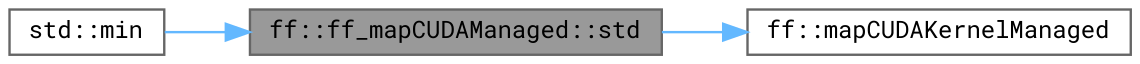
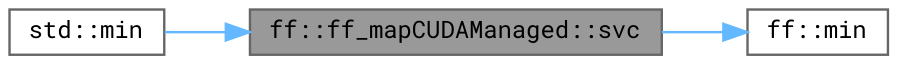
node "ff::ff_mapCUDAManaged::std": label "ff::ff_mapCUDAManaged::std" -> "ff::ff_mapCUDAManaged::svc"
node "ff::mapCUDAKernelManaged": label "ff::mapCUDAKernelManaged" -> "ff::min"
